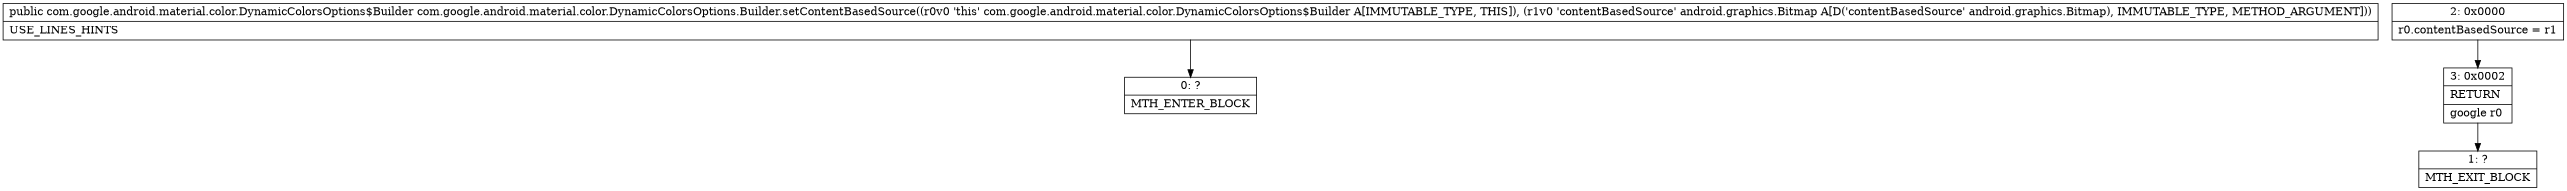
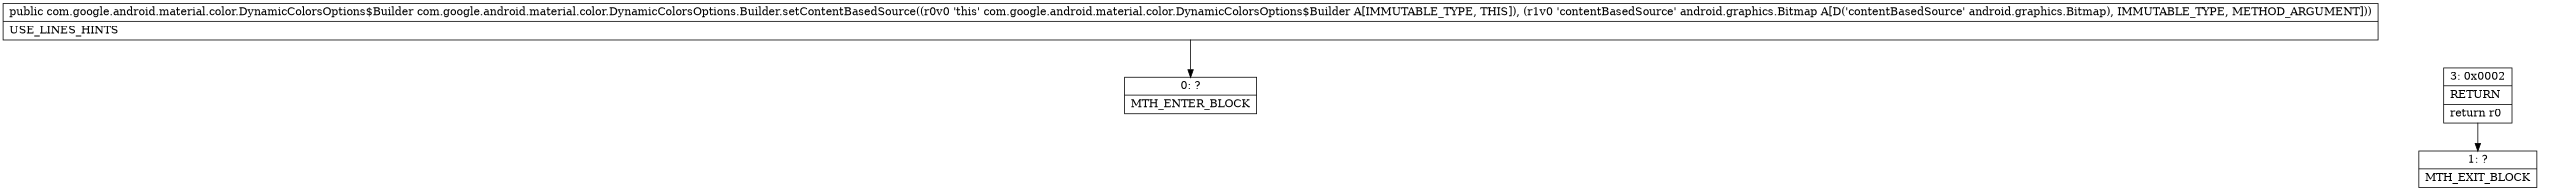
node "2: 0x0000": removed
node "3: 0x0002": text "google r0" -> "return r0"
